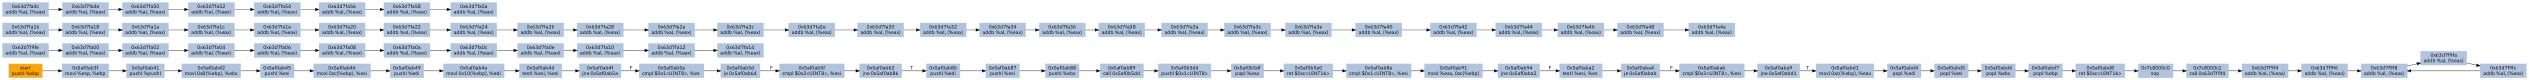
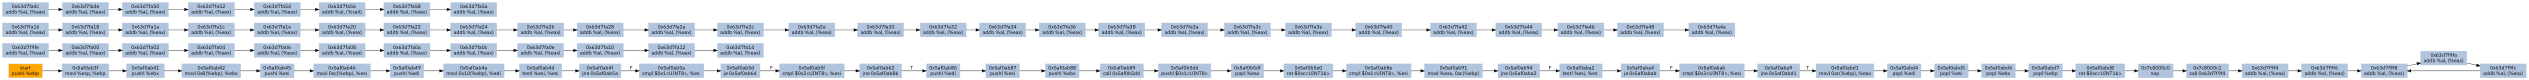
node "0x63d7fa56 addb %al, (%eax)": label "0x63d7fa56 addb %al, (%eax)" -> "0x63d7fa56 addb %al, (%call)"
node "0x5af0ab41 pushl %pushl": label "0x5af0ab41 pushl %pushl" -> "0x5af0ab41 pushl %ebx"
